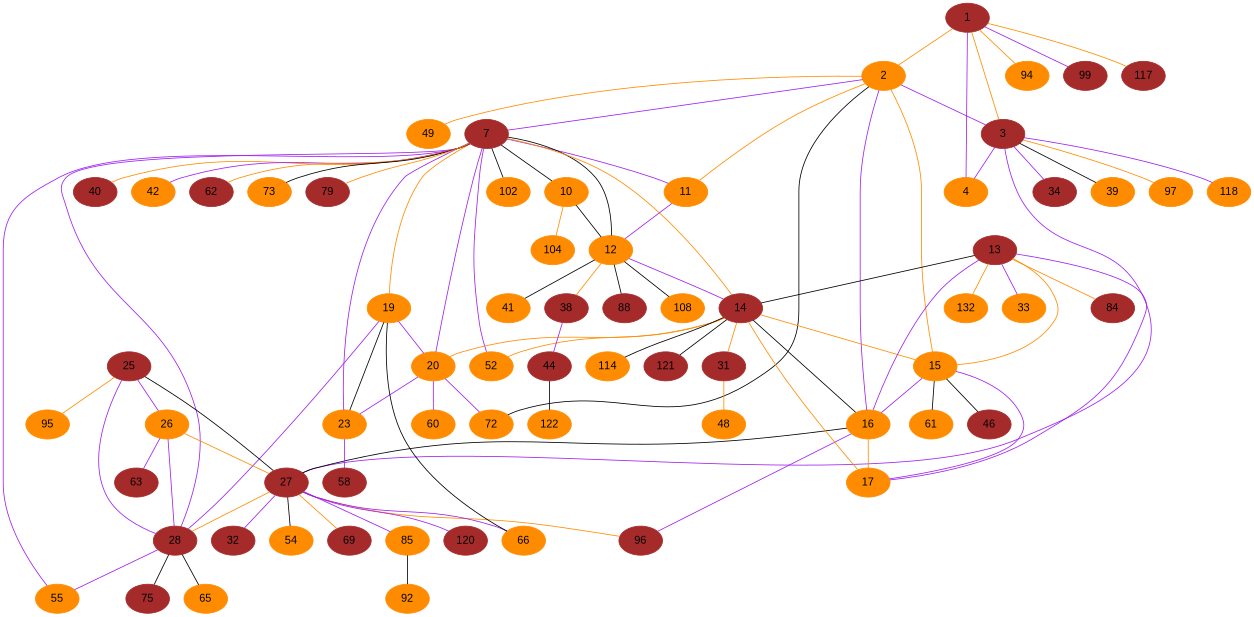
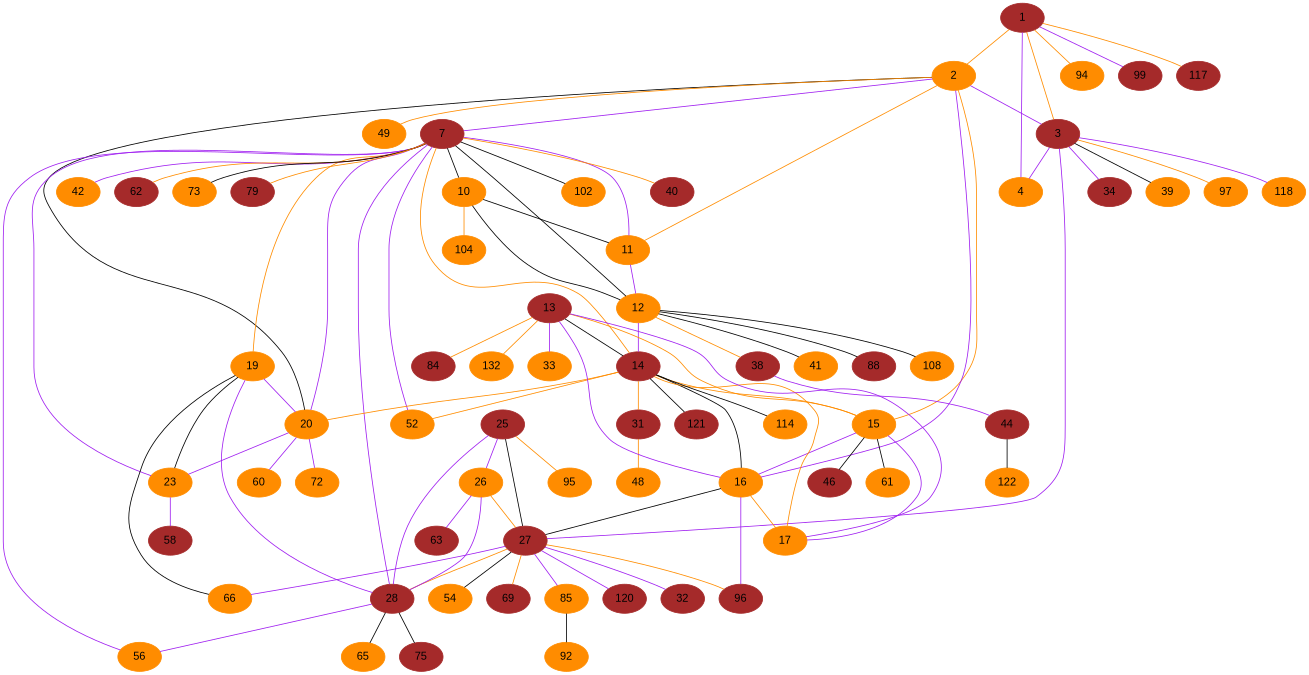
edge "10" -- "11": added
edge "2" -- "72": now "2" -- "20"
node "55": label "55" -> "56"
